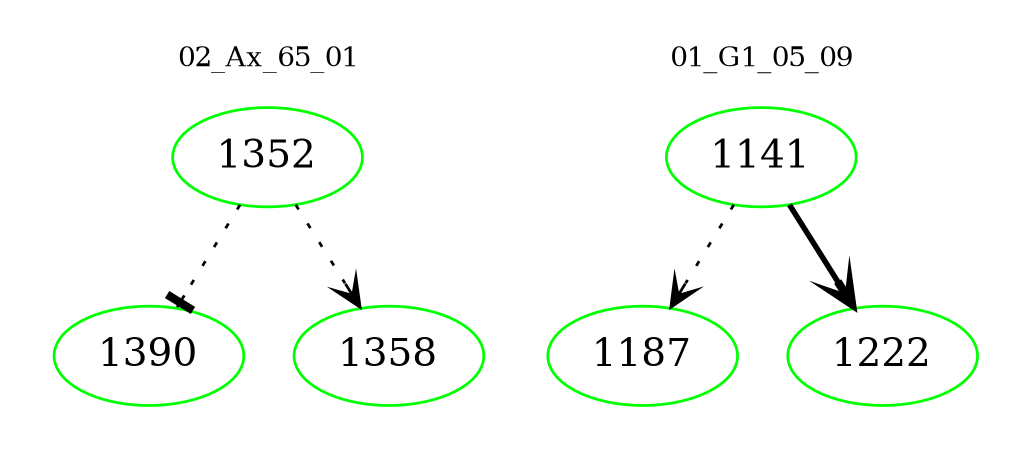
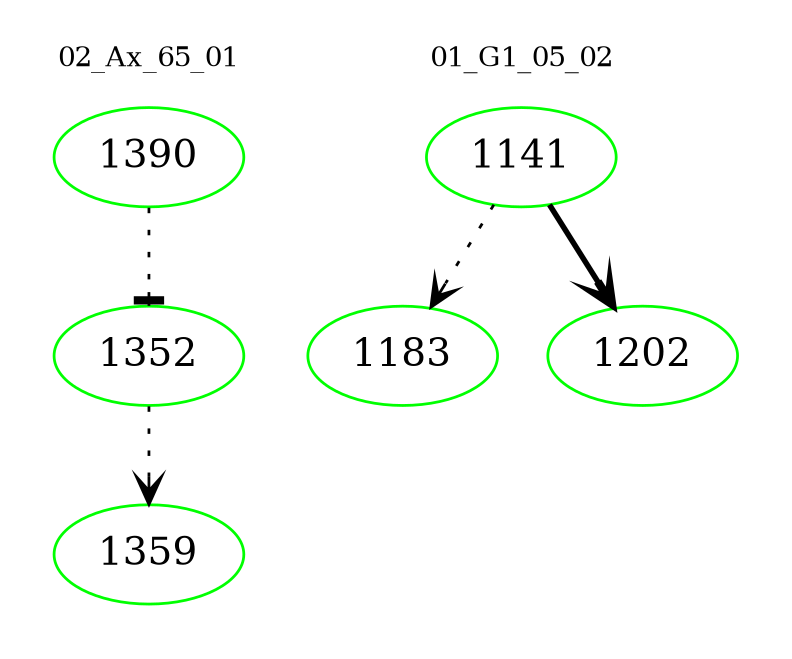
cluster "01_G1_05_09": label "01_G1_05_09" -> "01_G1_05_02"
edge "1352" -> "1390": reversed
node "1358": label "1358" -> "1359"
node "1187": label "1187" -> "1183"
node "1222": label "1222" -> "1202"
